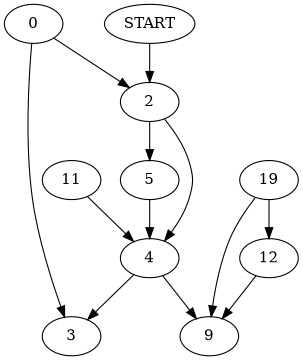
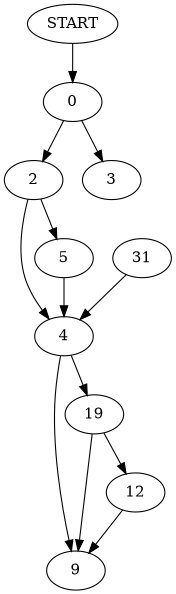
edge "START" -> "2": now "START" -> "0"
node "11": label "11" -> "31"
edge "4" -> "3": now "4" -> "19"
